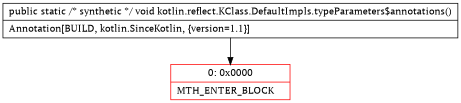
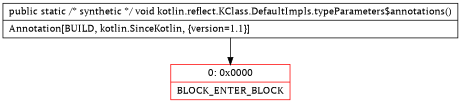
node "0: 0x0000": text "MTH_ENTER_BLOCK" -> "BLOCK_ENTER_BLOCK"
